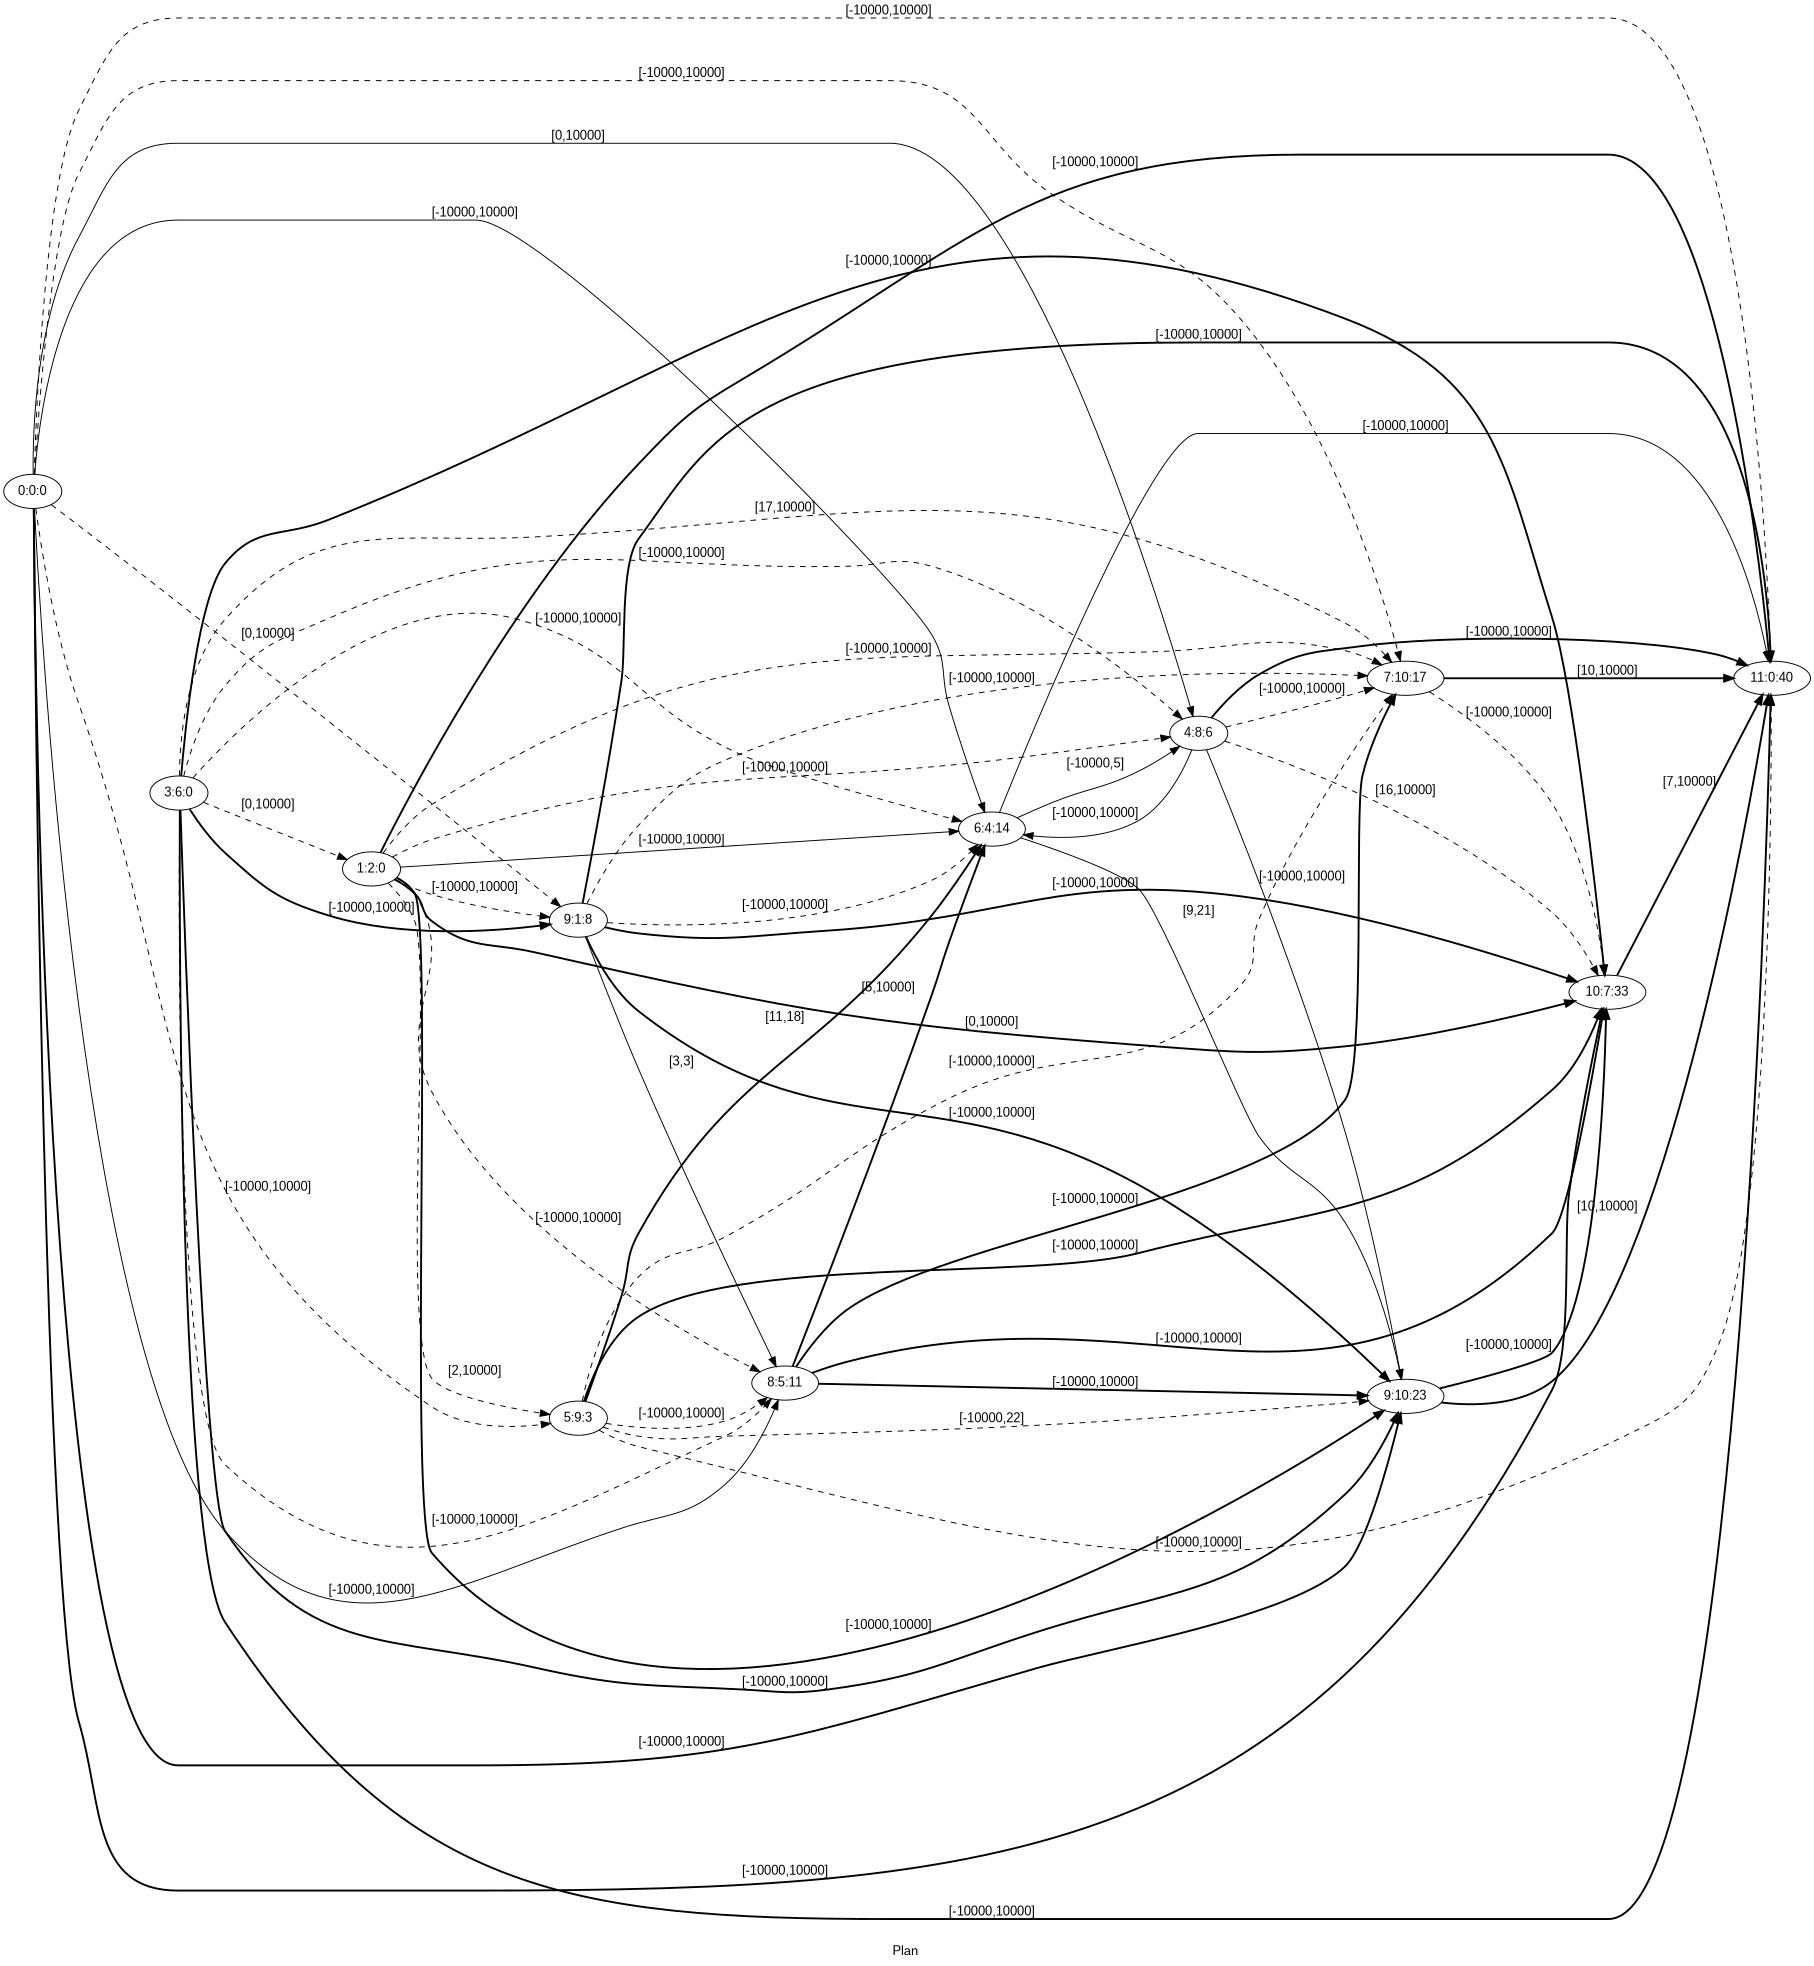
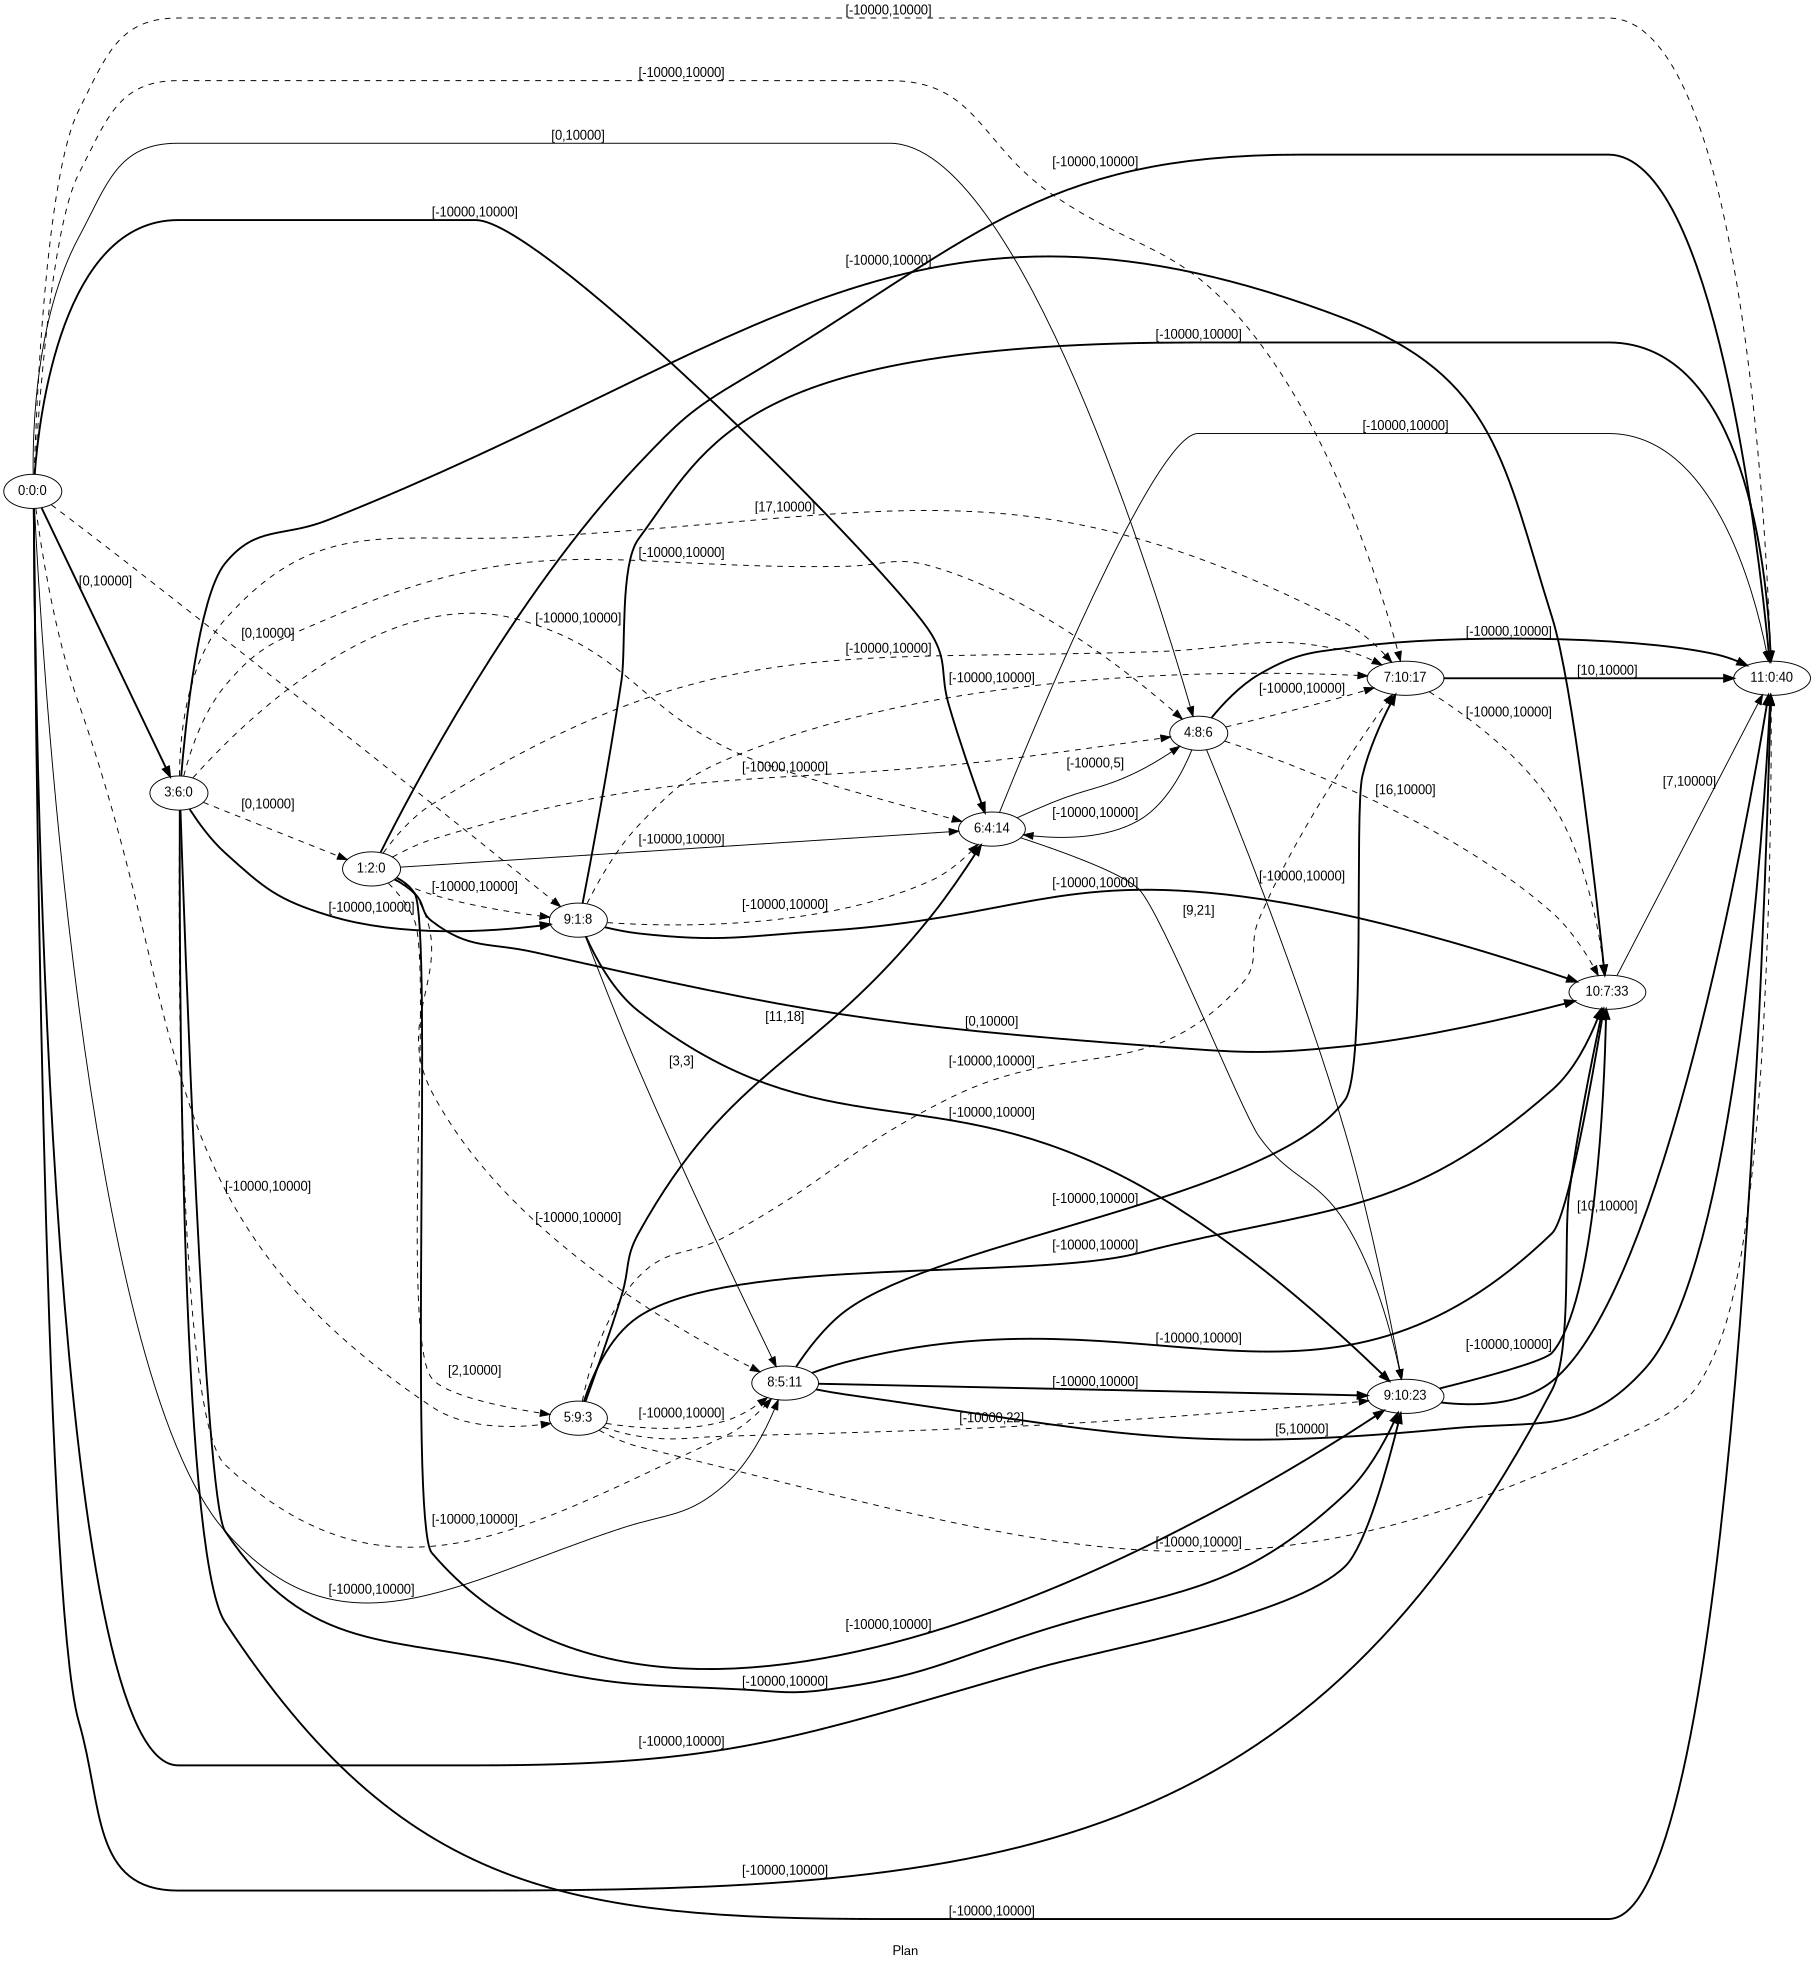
edge "0:0:0" -> "6:4:14": style solid -> bold
edge "0:0:0" -> "3:6:0": added, label "[0,10000]"
edge "10:7:33" -> "11:0:40": style bold -> solid
edge "8:5:11" -> "6:4:14": now "8:5:11" -> "11:0:40"
